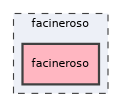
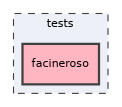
cluster "facineroso": label "facineroso" -> "tests"
